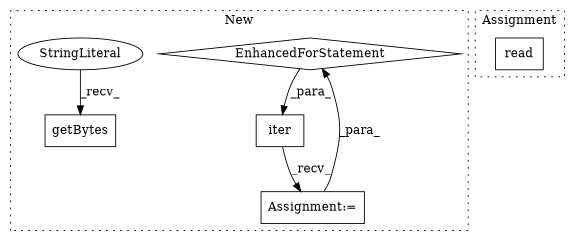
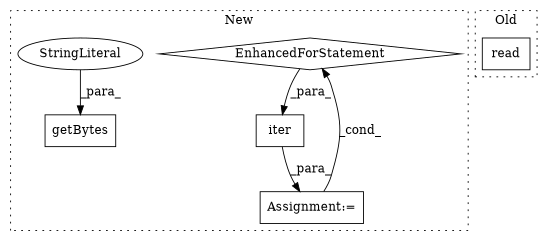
cluster "Assignment": label "Assignment" -> "Old"
edge "StringLiteral" -> "getBytes": label "_recv_" -> "_para_"
edge "Assignment:=" -> "EnhancedForStatement": label "_para_" -> "_cond_"
edge "iter" -> "Assignment:=": label "_recv_" -> "_para_"
